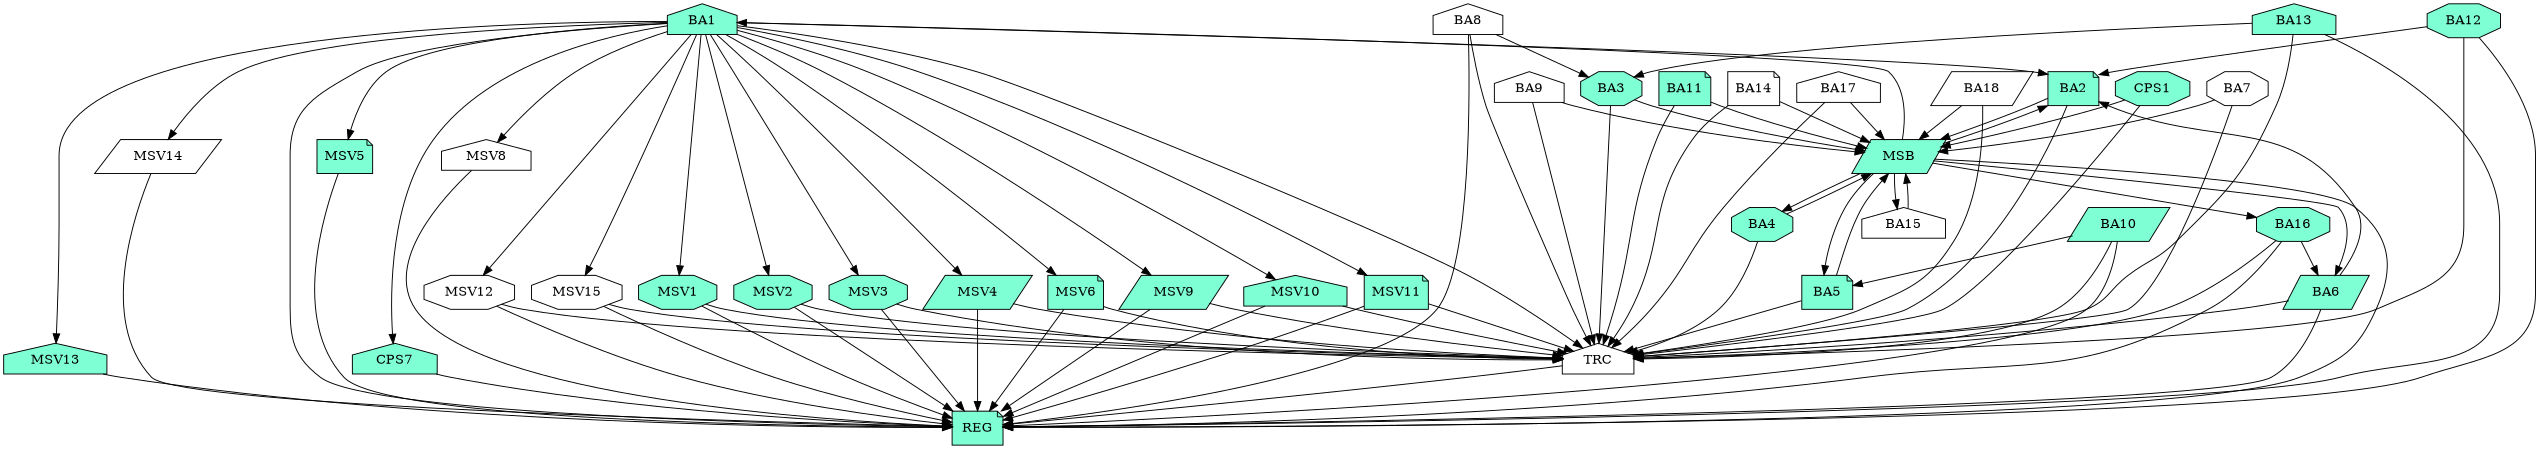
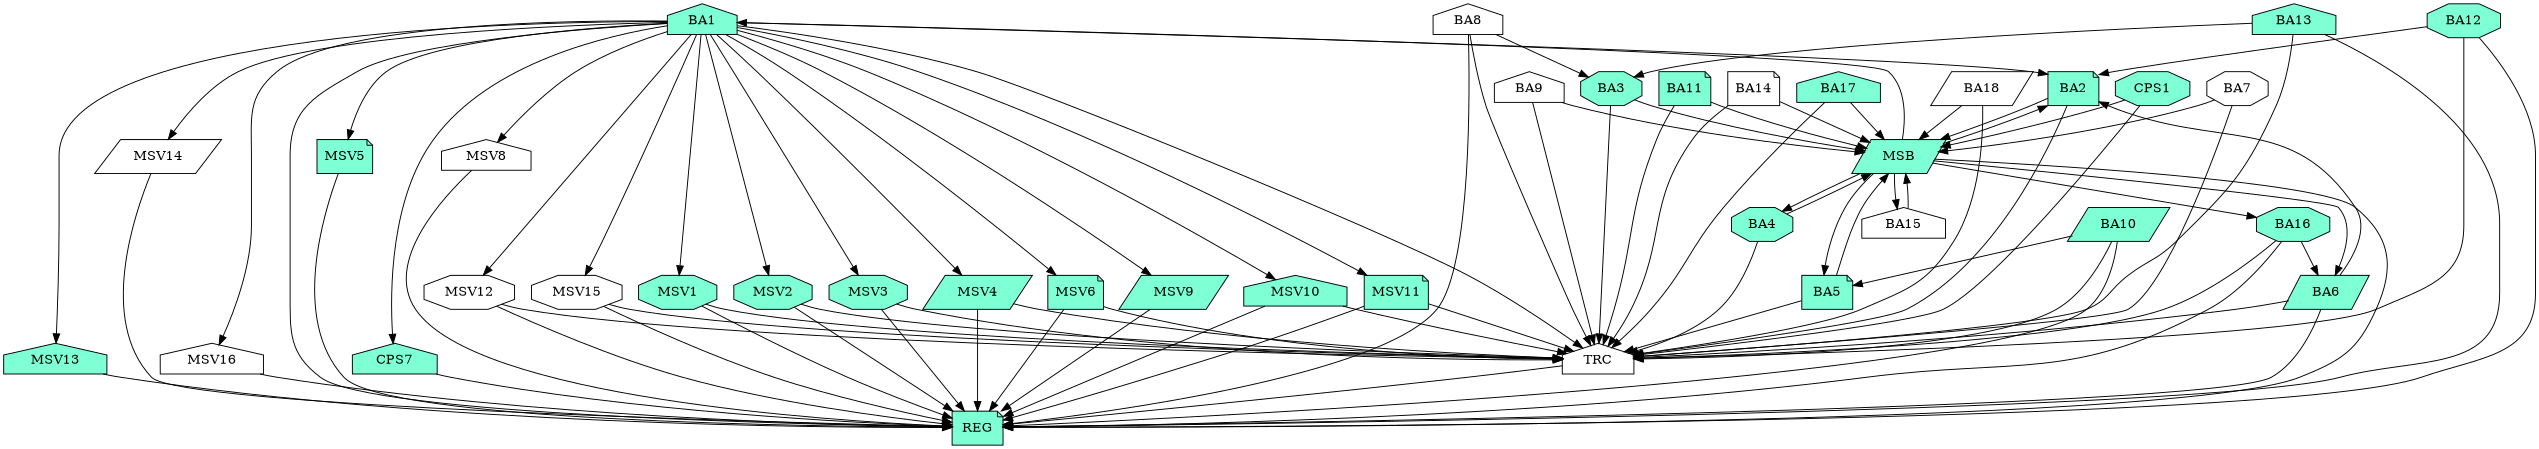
node "BA17": fillcolor white -> aquamarine
edge "MSV9" -> "TRC": removed
node "MSV16": added
